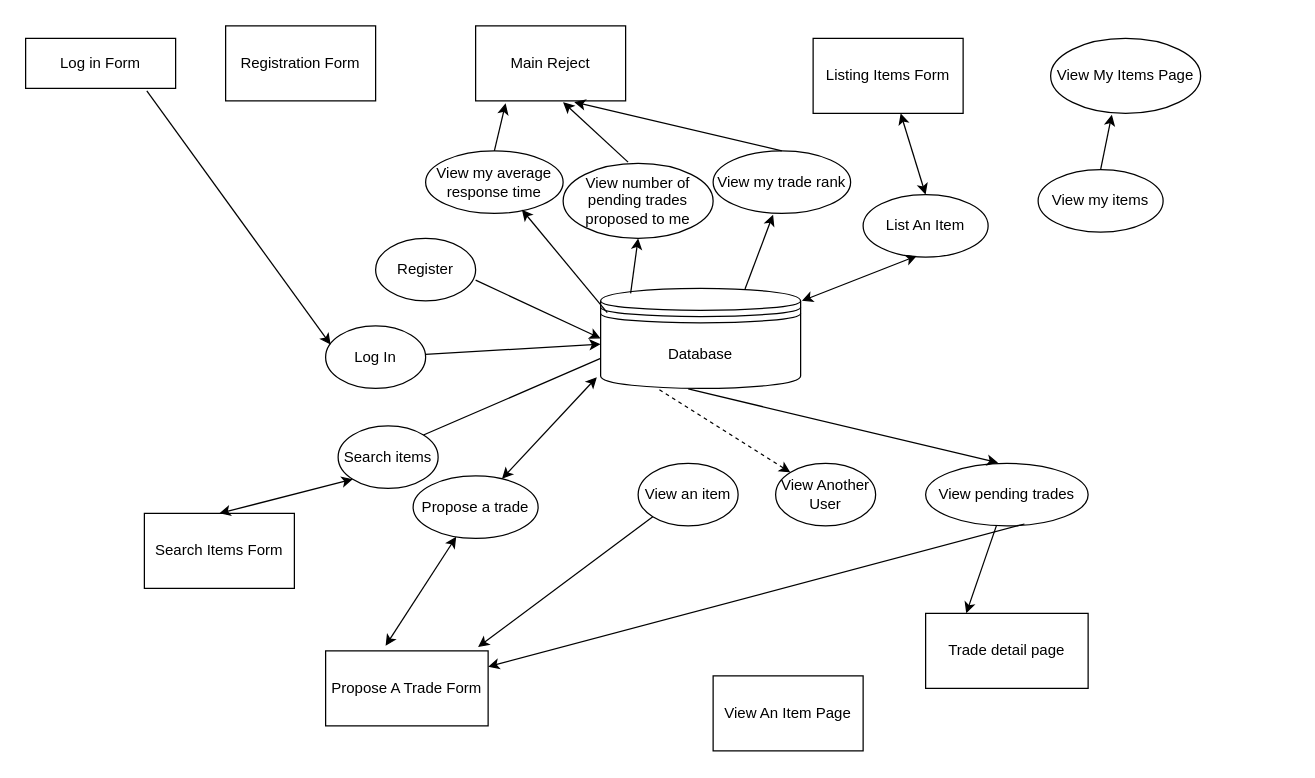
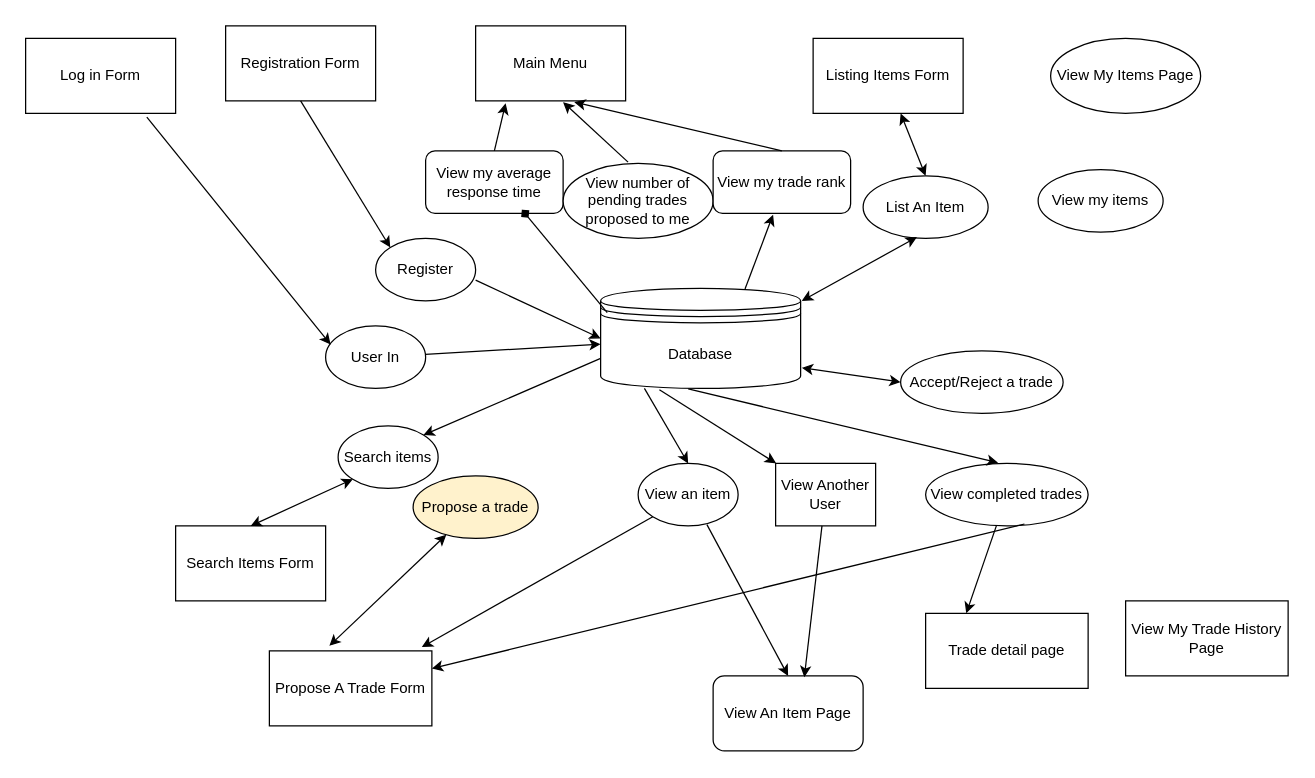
node "Log in Form": size 150x50 -> 150x75
node "Main Reject": label "Main Reject" -> "Main Menu"
edge "View my items" -> "View My Items Page": removed
edge "Registration Form" -> "Register": added
node "View my average response time": shape ellipse -> rounded rectangle
node "View my trade rank": shape ellipse -> rounded rectangle
edge "Database" -> "View my average response time": arrowhead classic -> diamond
node "List An Item": moved (926, 226) -> (926, 207)
edge "Database" -> "View number of pending trades proposed to me": removed
node "Log In": label "Log In" -> "User In"
edge "Database" -- "Accept/Reject a trade": added
node "Accept/Reject a trade": added
edge "Database" -> "View an item": added
edge "Database" -- "Propose a trade": removed
edge "Database" -> "View Another User": style dashed -> solid
edge "Database" -- "Search items": arrowhead none -> classic
node "View Another User": shape ellipse -> rectangle
node "View pending trades": label "View pending trades" -> "View completed trades"
node "Propose a trade": fillcolor #ffffff -> #fff2cc
node "Search Items Form": moved (219, 551) -> (251, 563)
edge "View an item" -> "View An Item Page": added
edge "View Another User" -> "View An Item Page": added
node "View My Trade History Page": added
node "Propose A Trade Form": moved (407, 688) -> (351, 688)
node "View An Item Page": shape rectangle -> rounded rectangle
